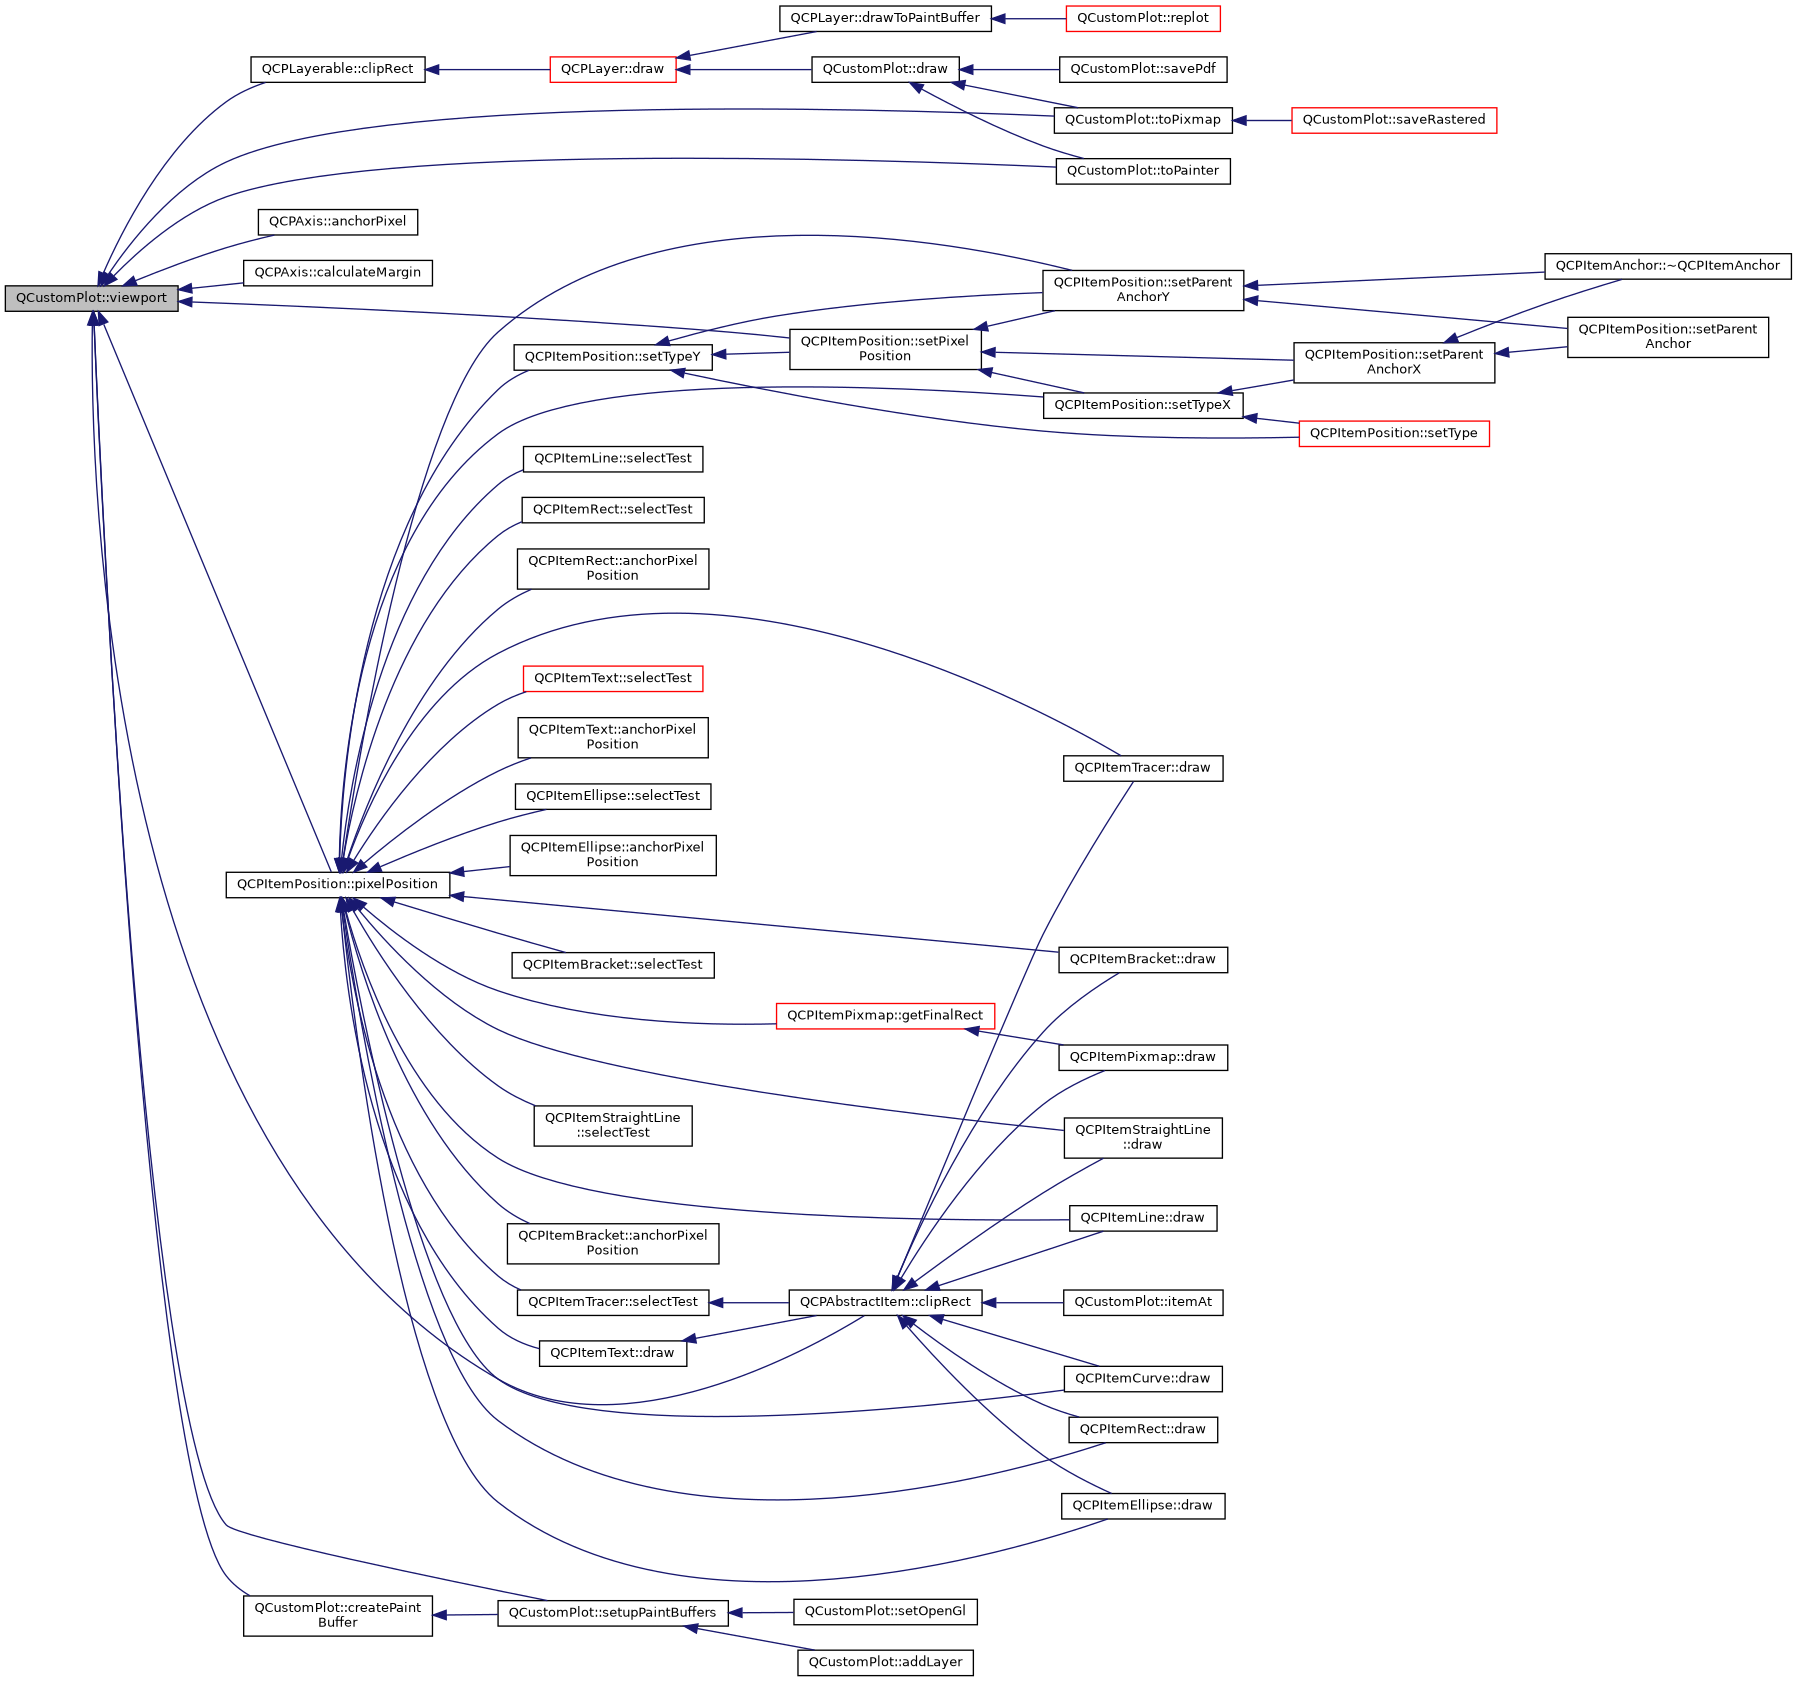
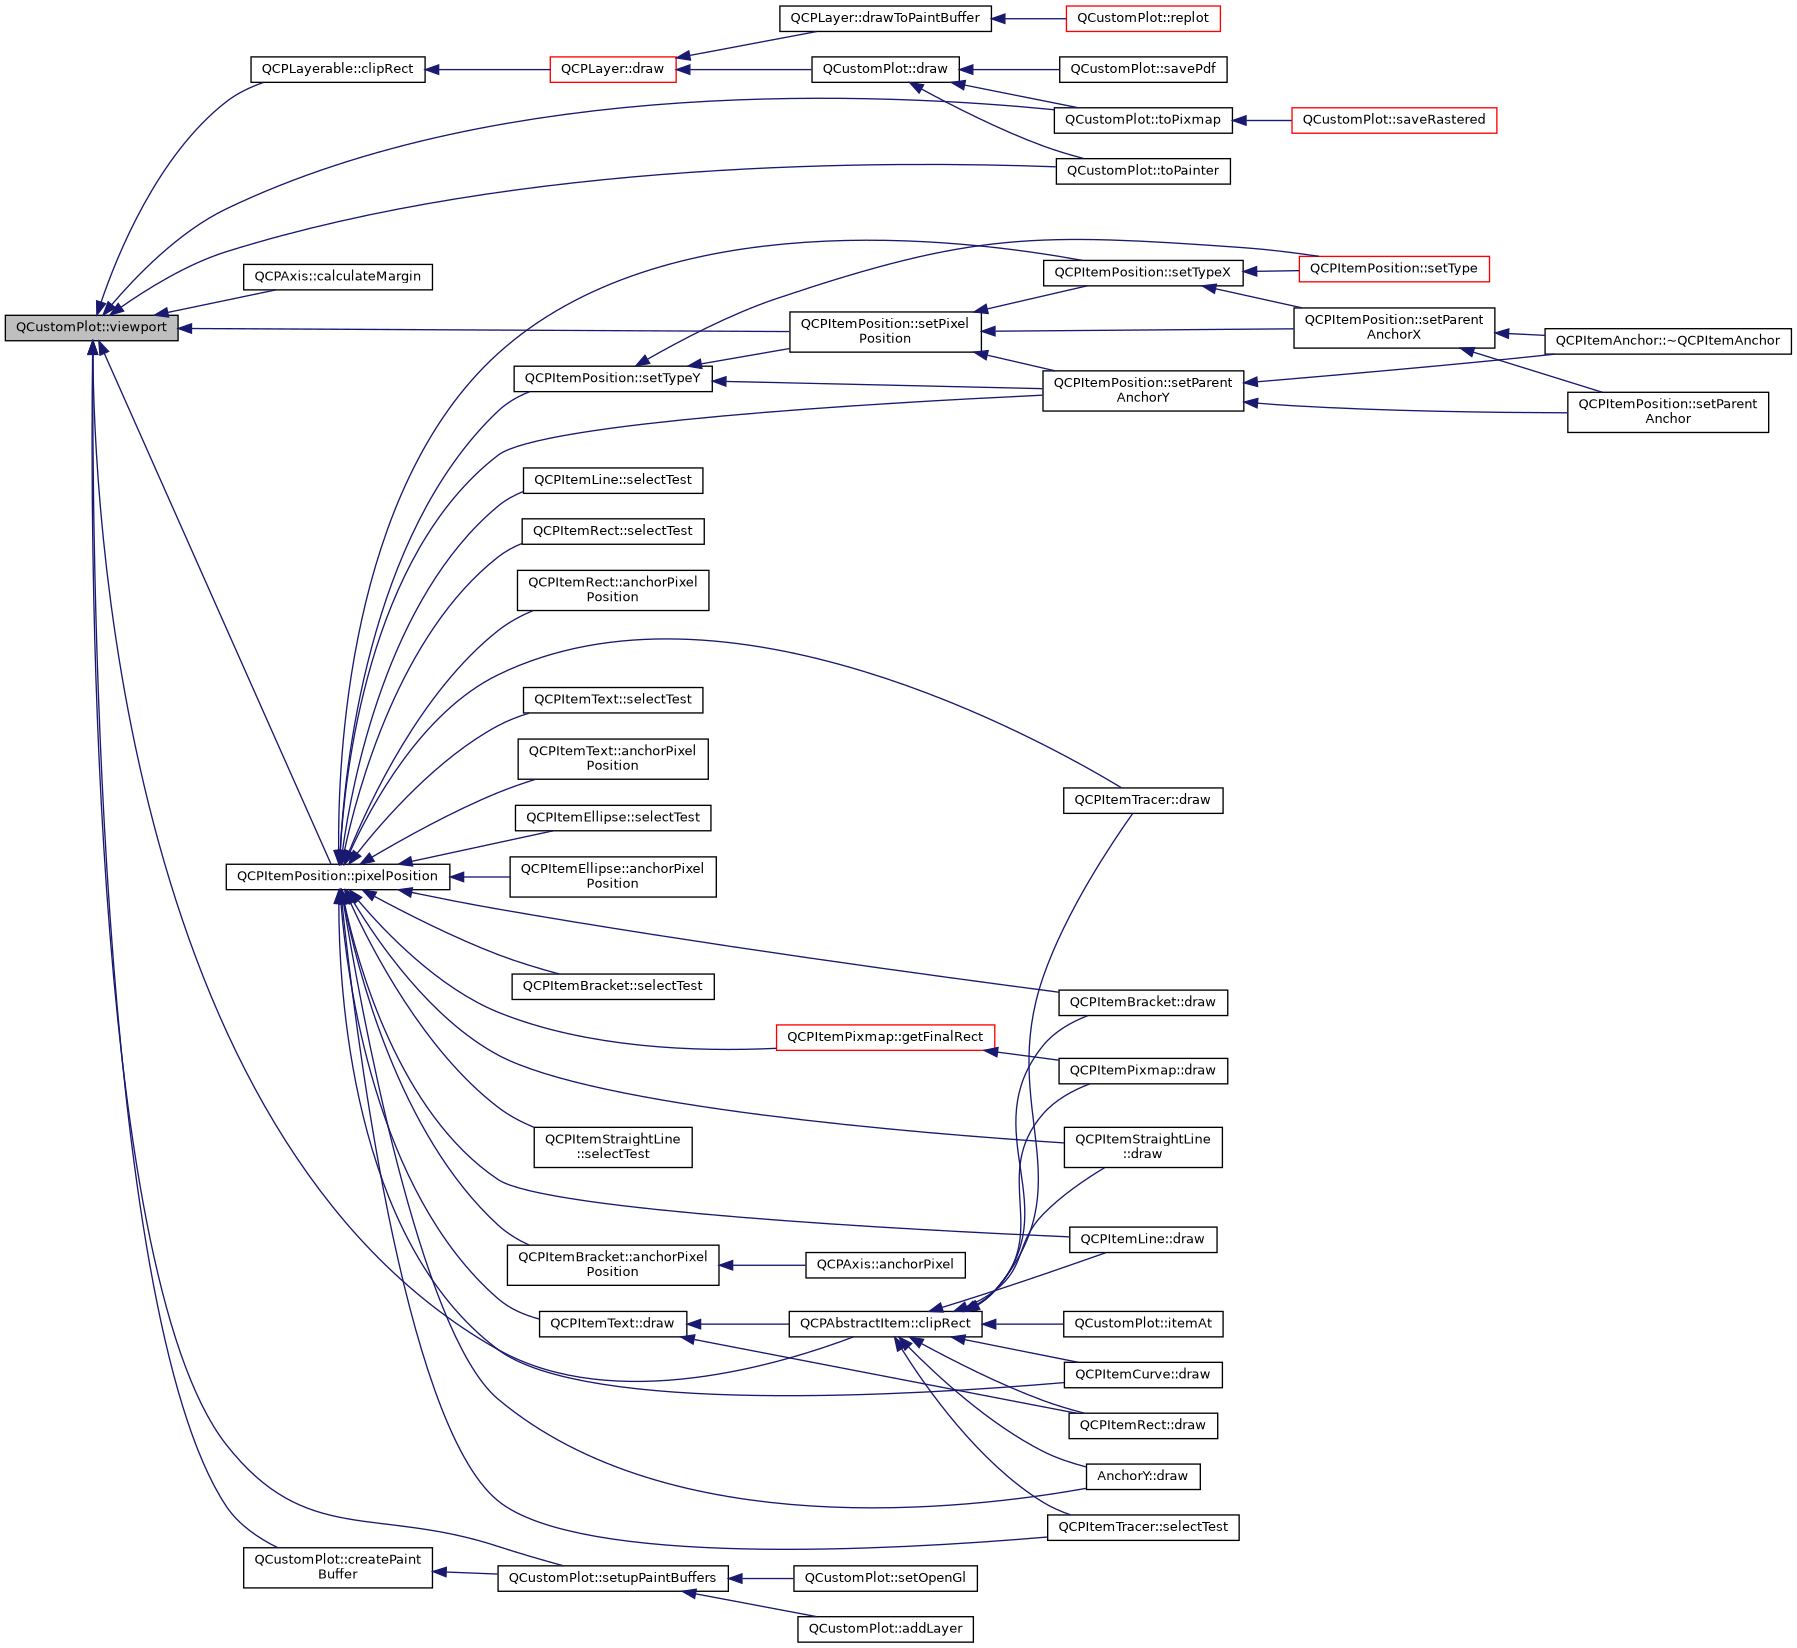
edge "QCPAxis::anchorPixel" -> "QCustomPlot::viewport": now "QCPAxis::anchorPixel" -> "QCPItemBracket::anchorPixel Position"
node "QCPItemText::selectTest": color red -> black
edge "QCPAbstractItem::clipRect" -> "QCPItemTracer::selectTest": reversed
edge "QCPItemRect::draw" -> "QCPItemPosition::pixelPosition": now "QCPItemRect::draw" -> "QCPItemText::draw"
node "QCPItemEllipse::draw": label "QCPItemEllipse::draw" -> "AnchorY::draw"
